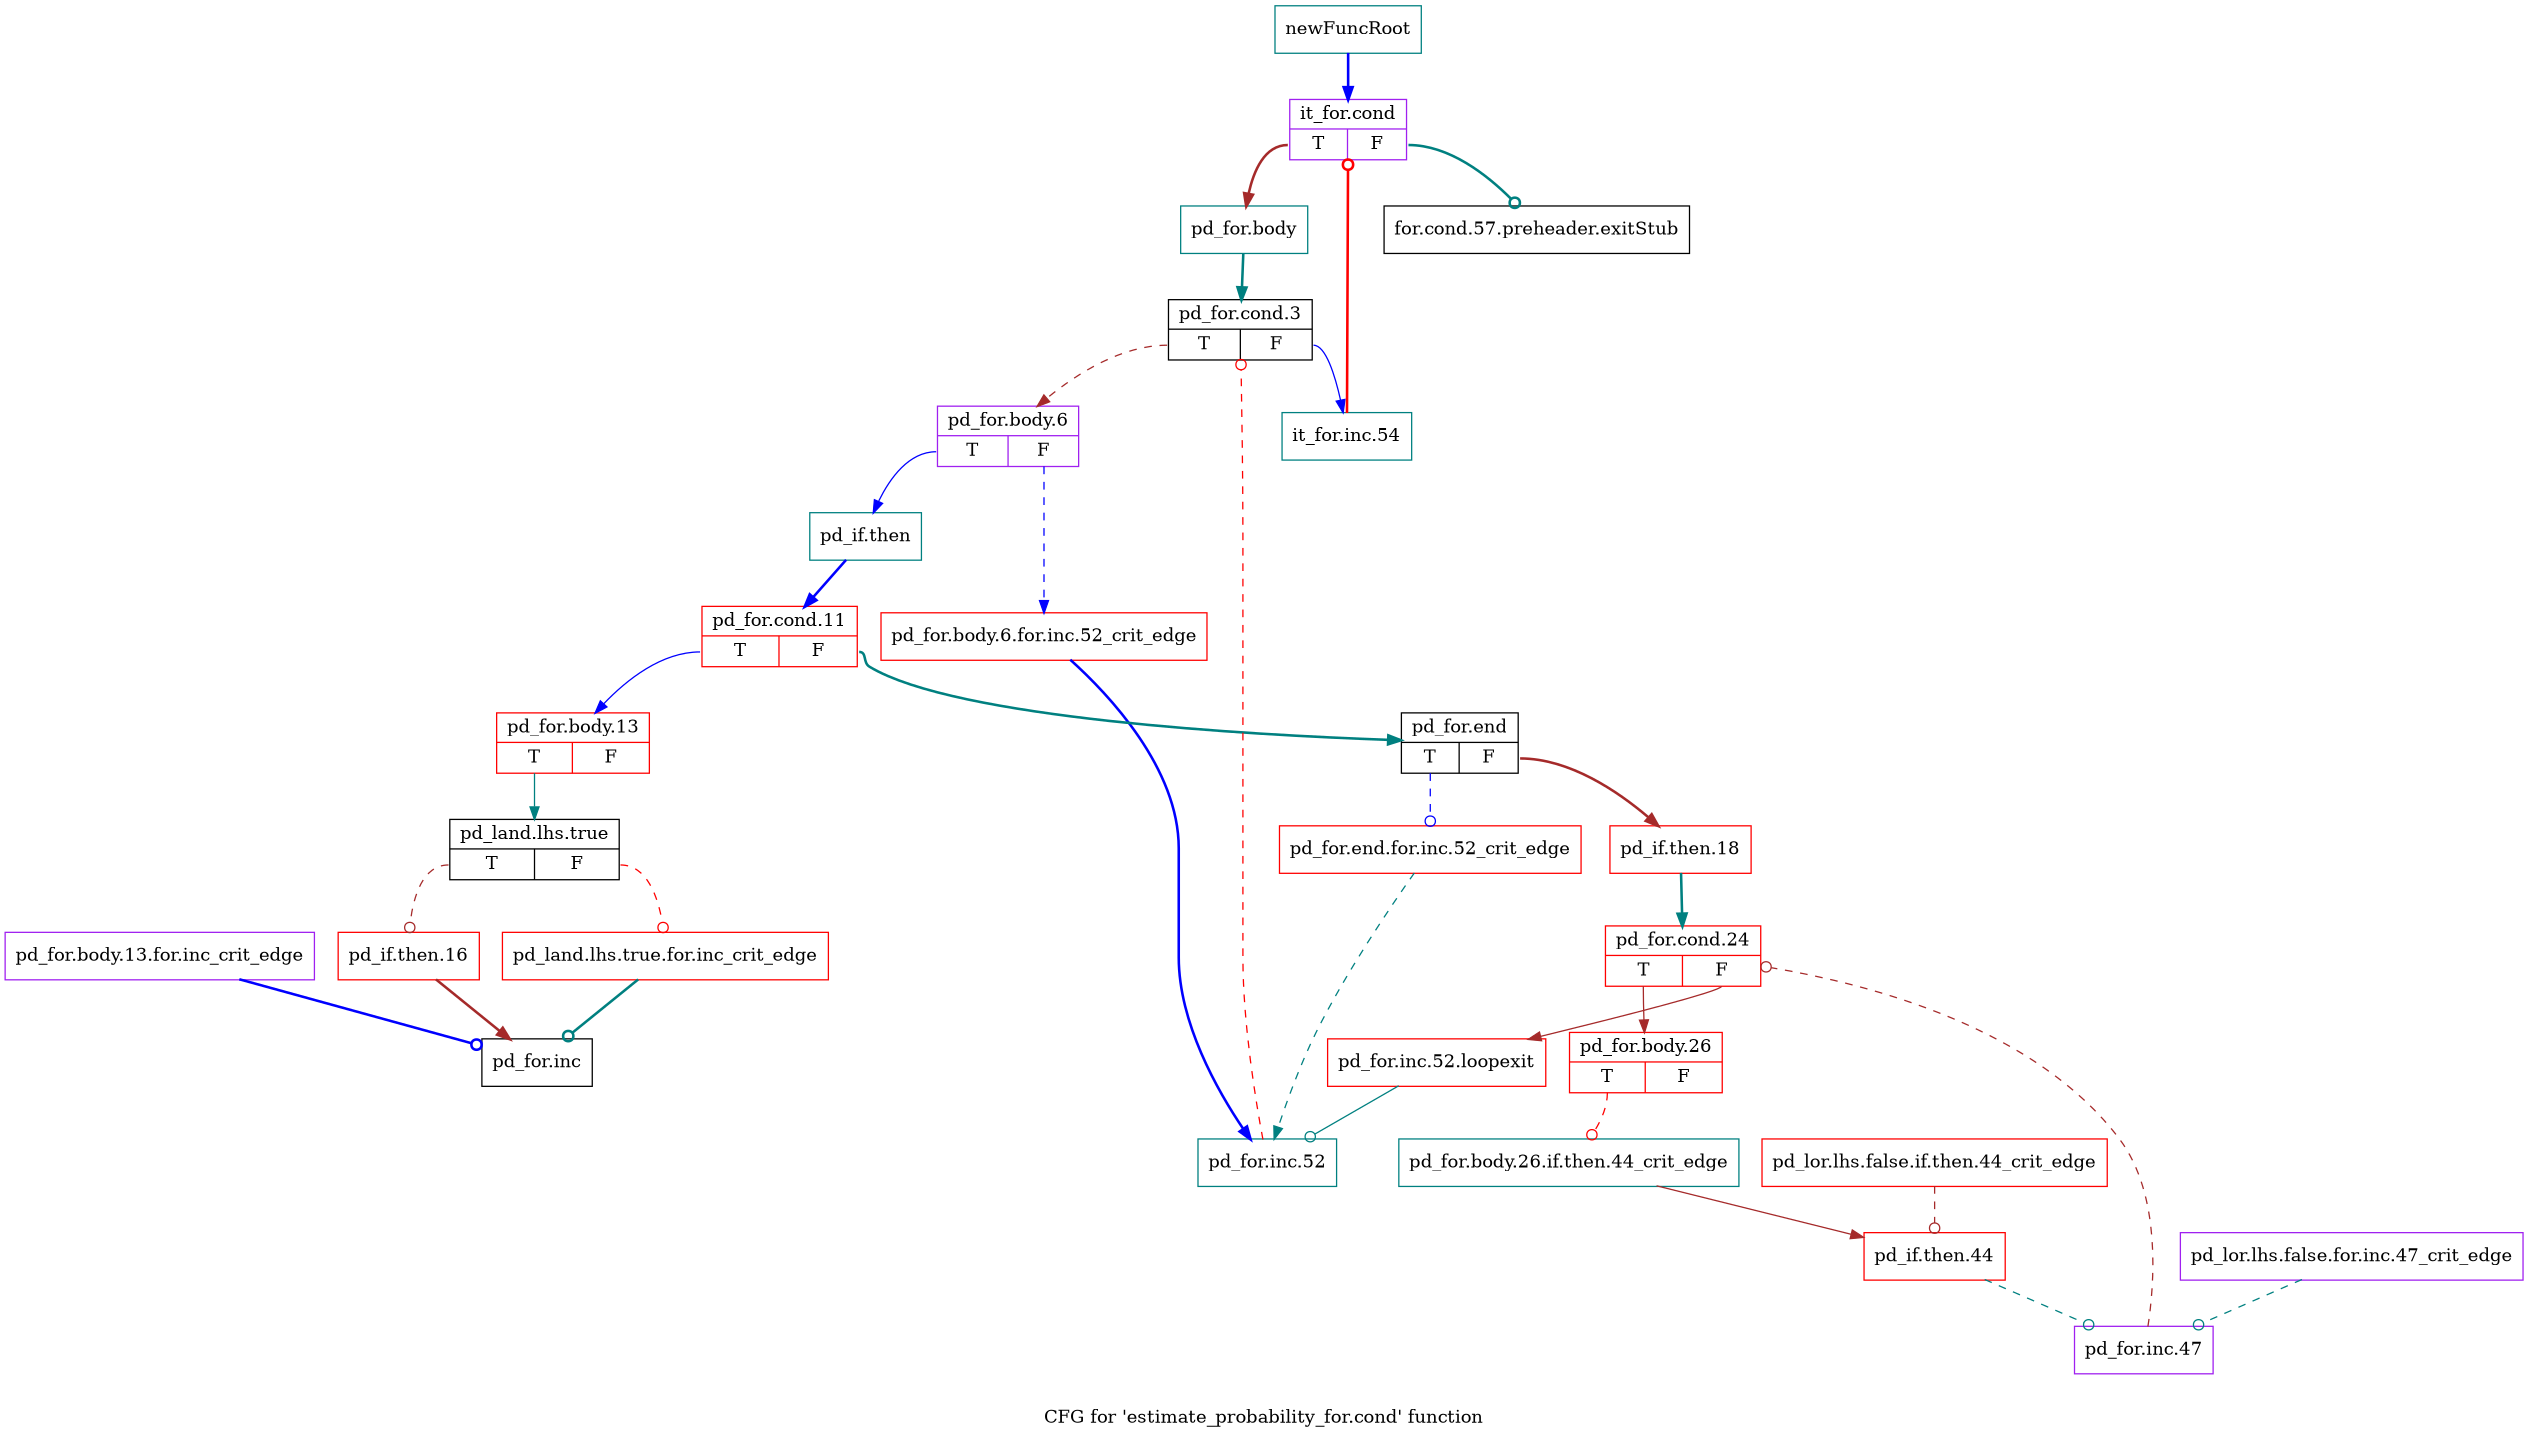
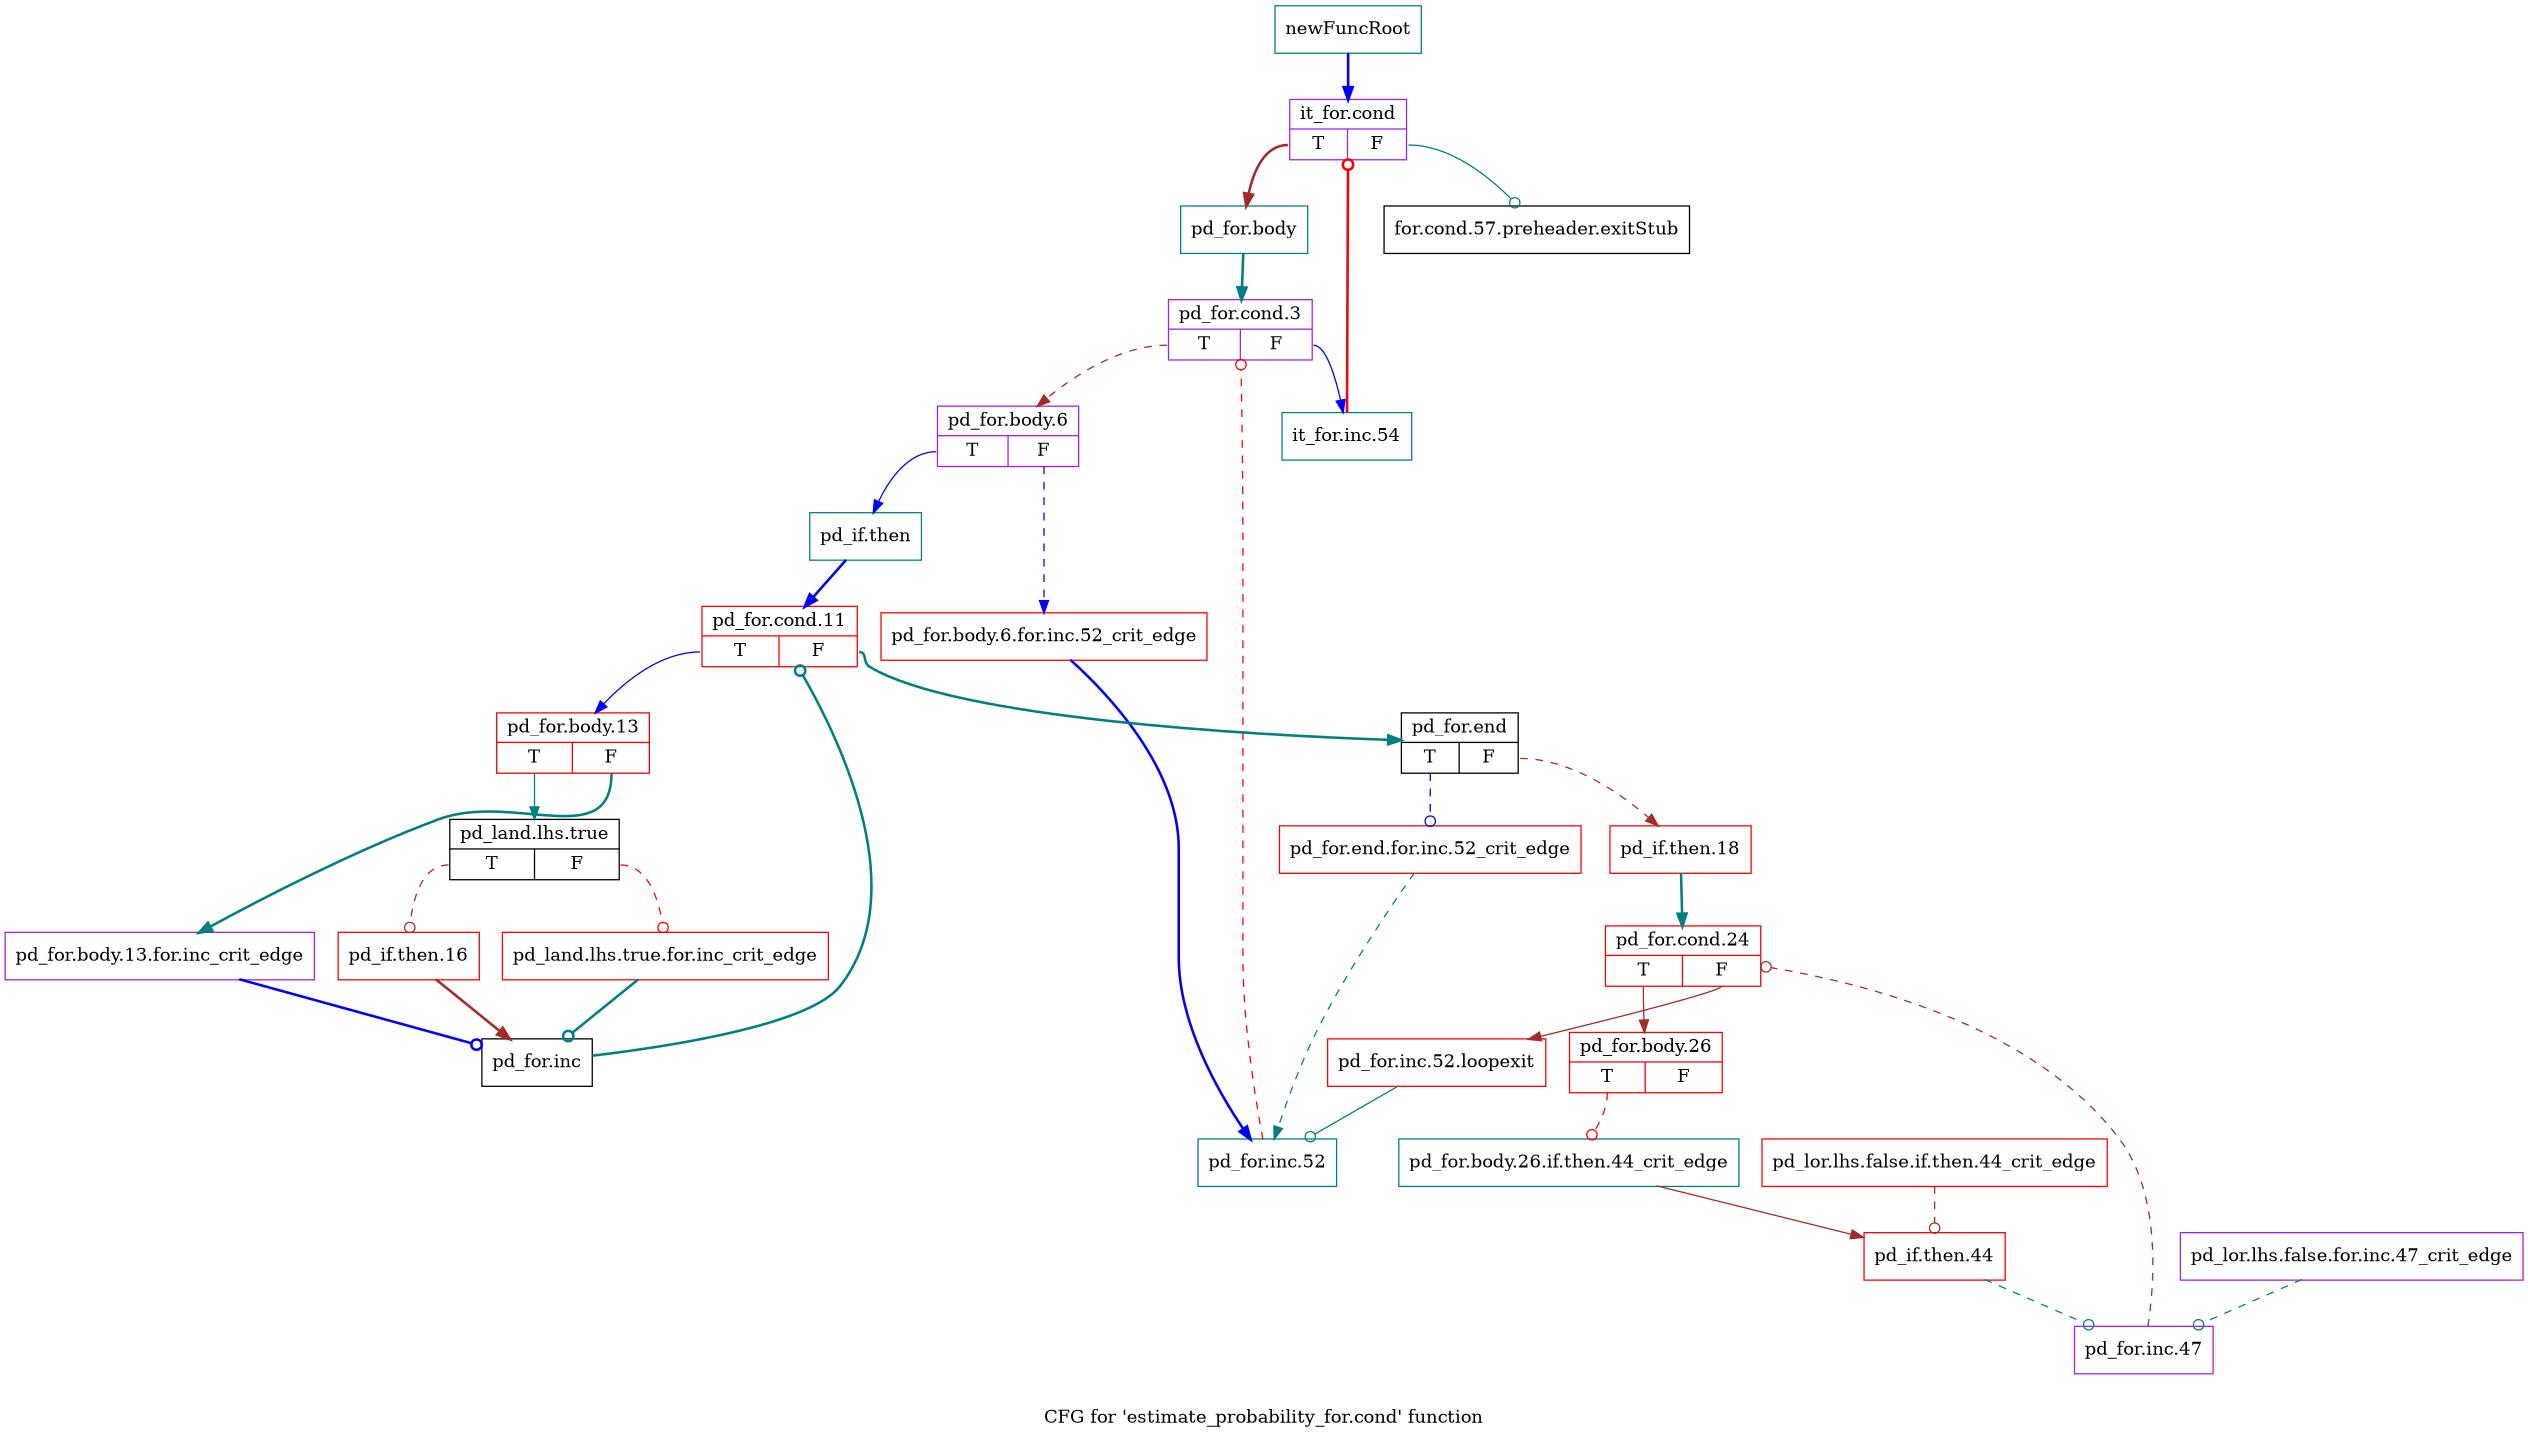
edge "it_for.cond" -> "for.cond.57.preheader.exitStub": style bold -> solid
node "pd_for.cond.3": color black -> purple
edge "pd_for.end" -> "pd_if.then.18": style bold -> dashed
edge "pd_for.body.13" -> "pd_for.body.13.for.inc_crit_edge": added
edge "pd_for.inc" -> "pd_for.cond.11": added
